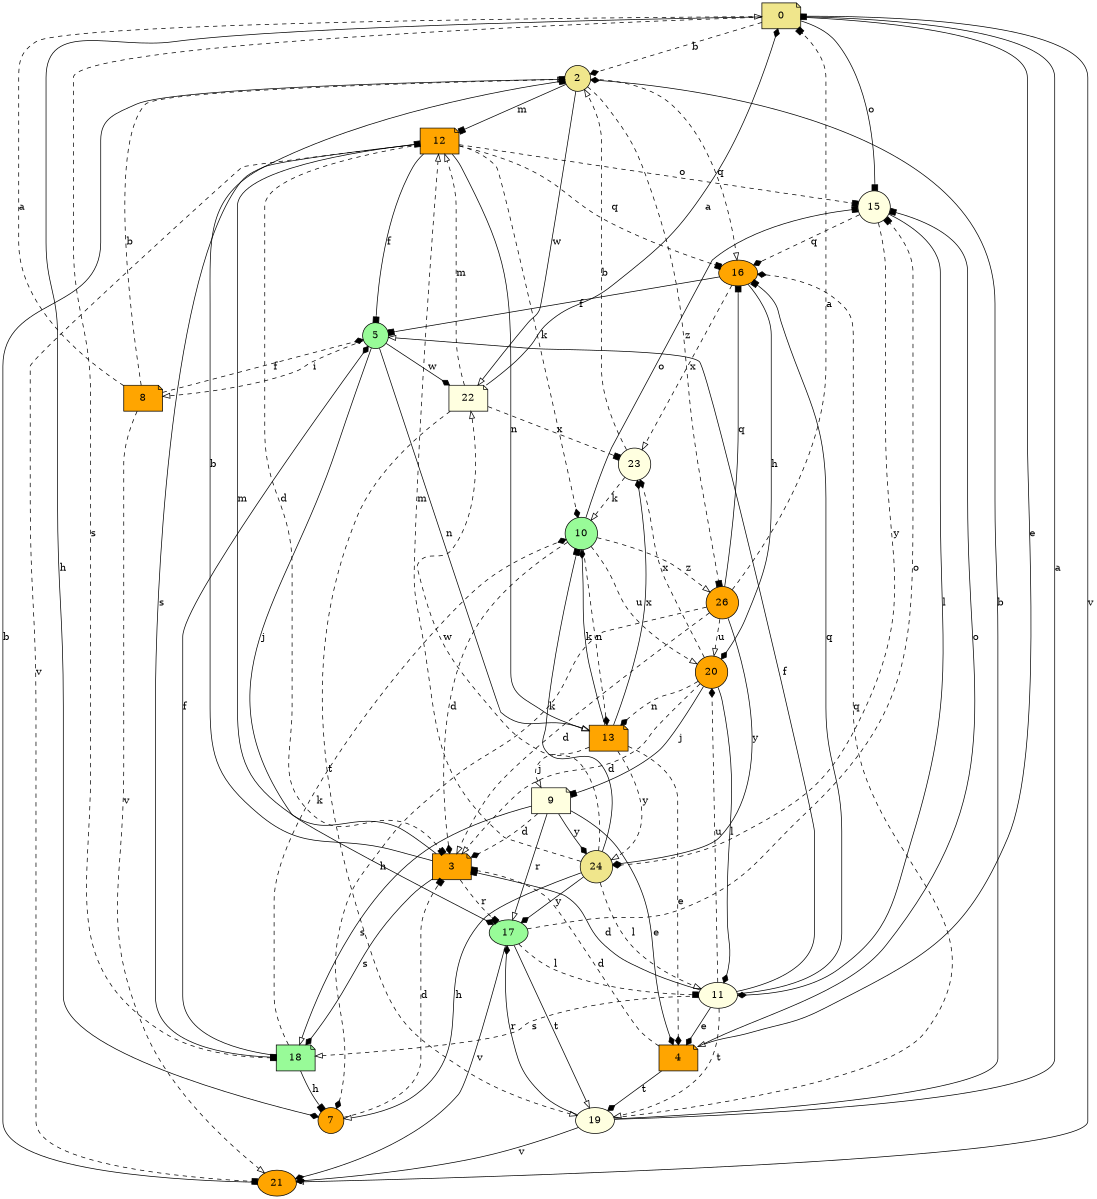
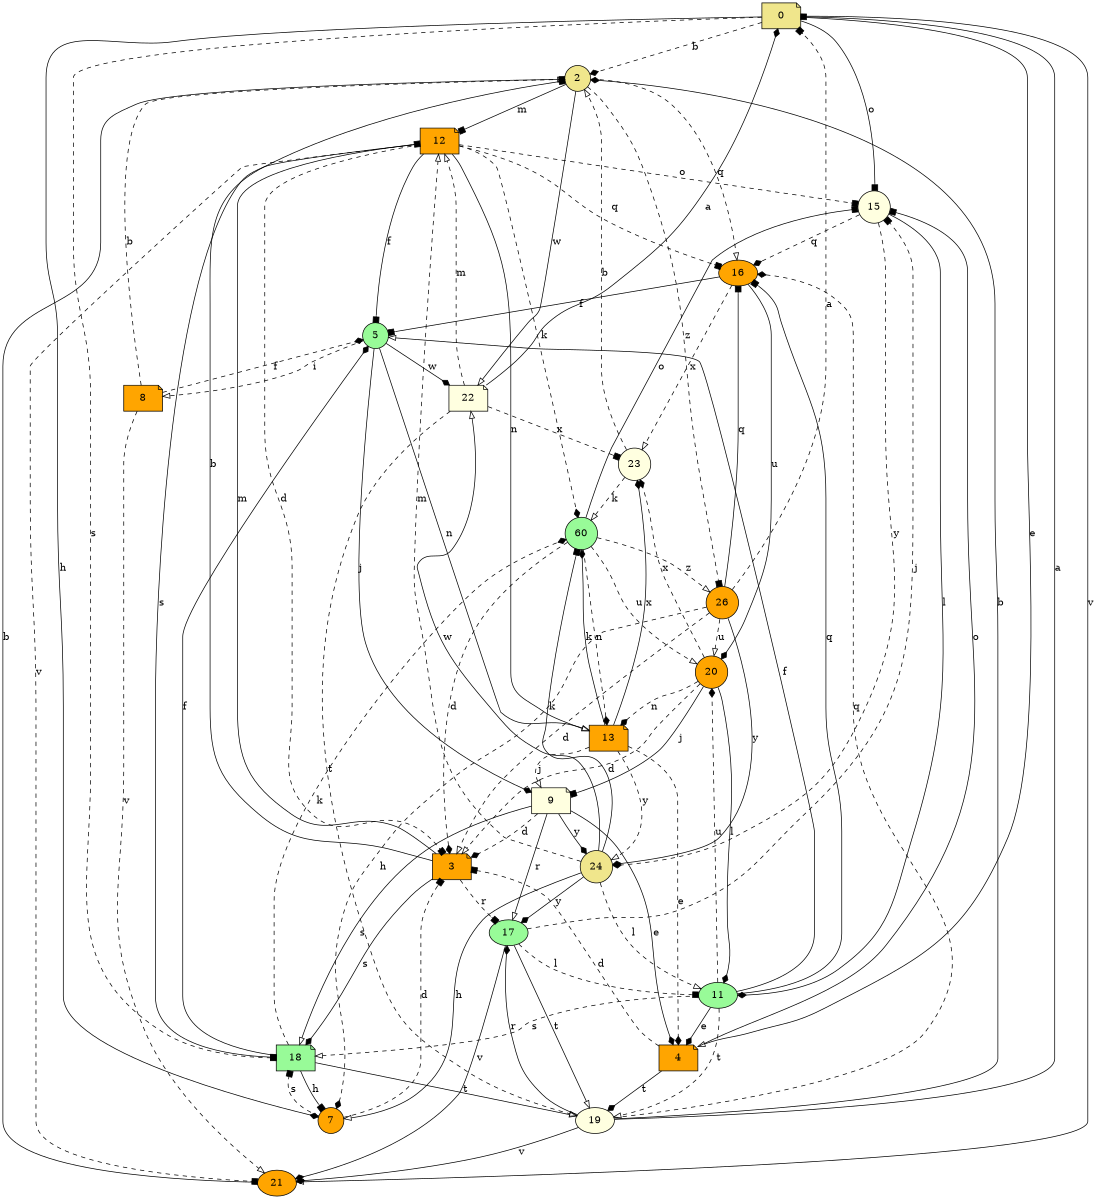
edge "8" -> "0": removed, label "a"
edge "16" -> "20": label "h" -> "u"
node "10": label "10" -> "60"
edge "17" -> "15": label "o" -> "j"
edge "24" -> "22": style dashed -> solid
edge "5" -> "17": now "5" -> "9"
edge "11" -> "3": removed, label "d"
node "11": fillcolor lightyellow -> palegreen
edge "18" -> "19": added, label "t"
edge "7" -> "18": added, label "s"
